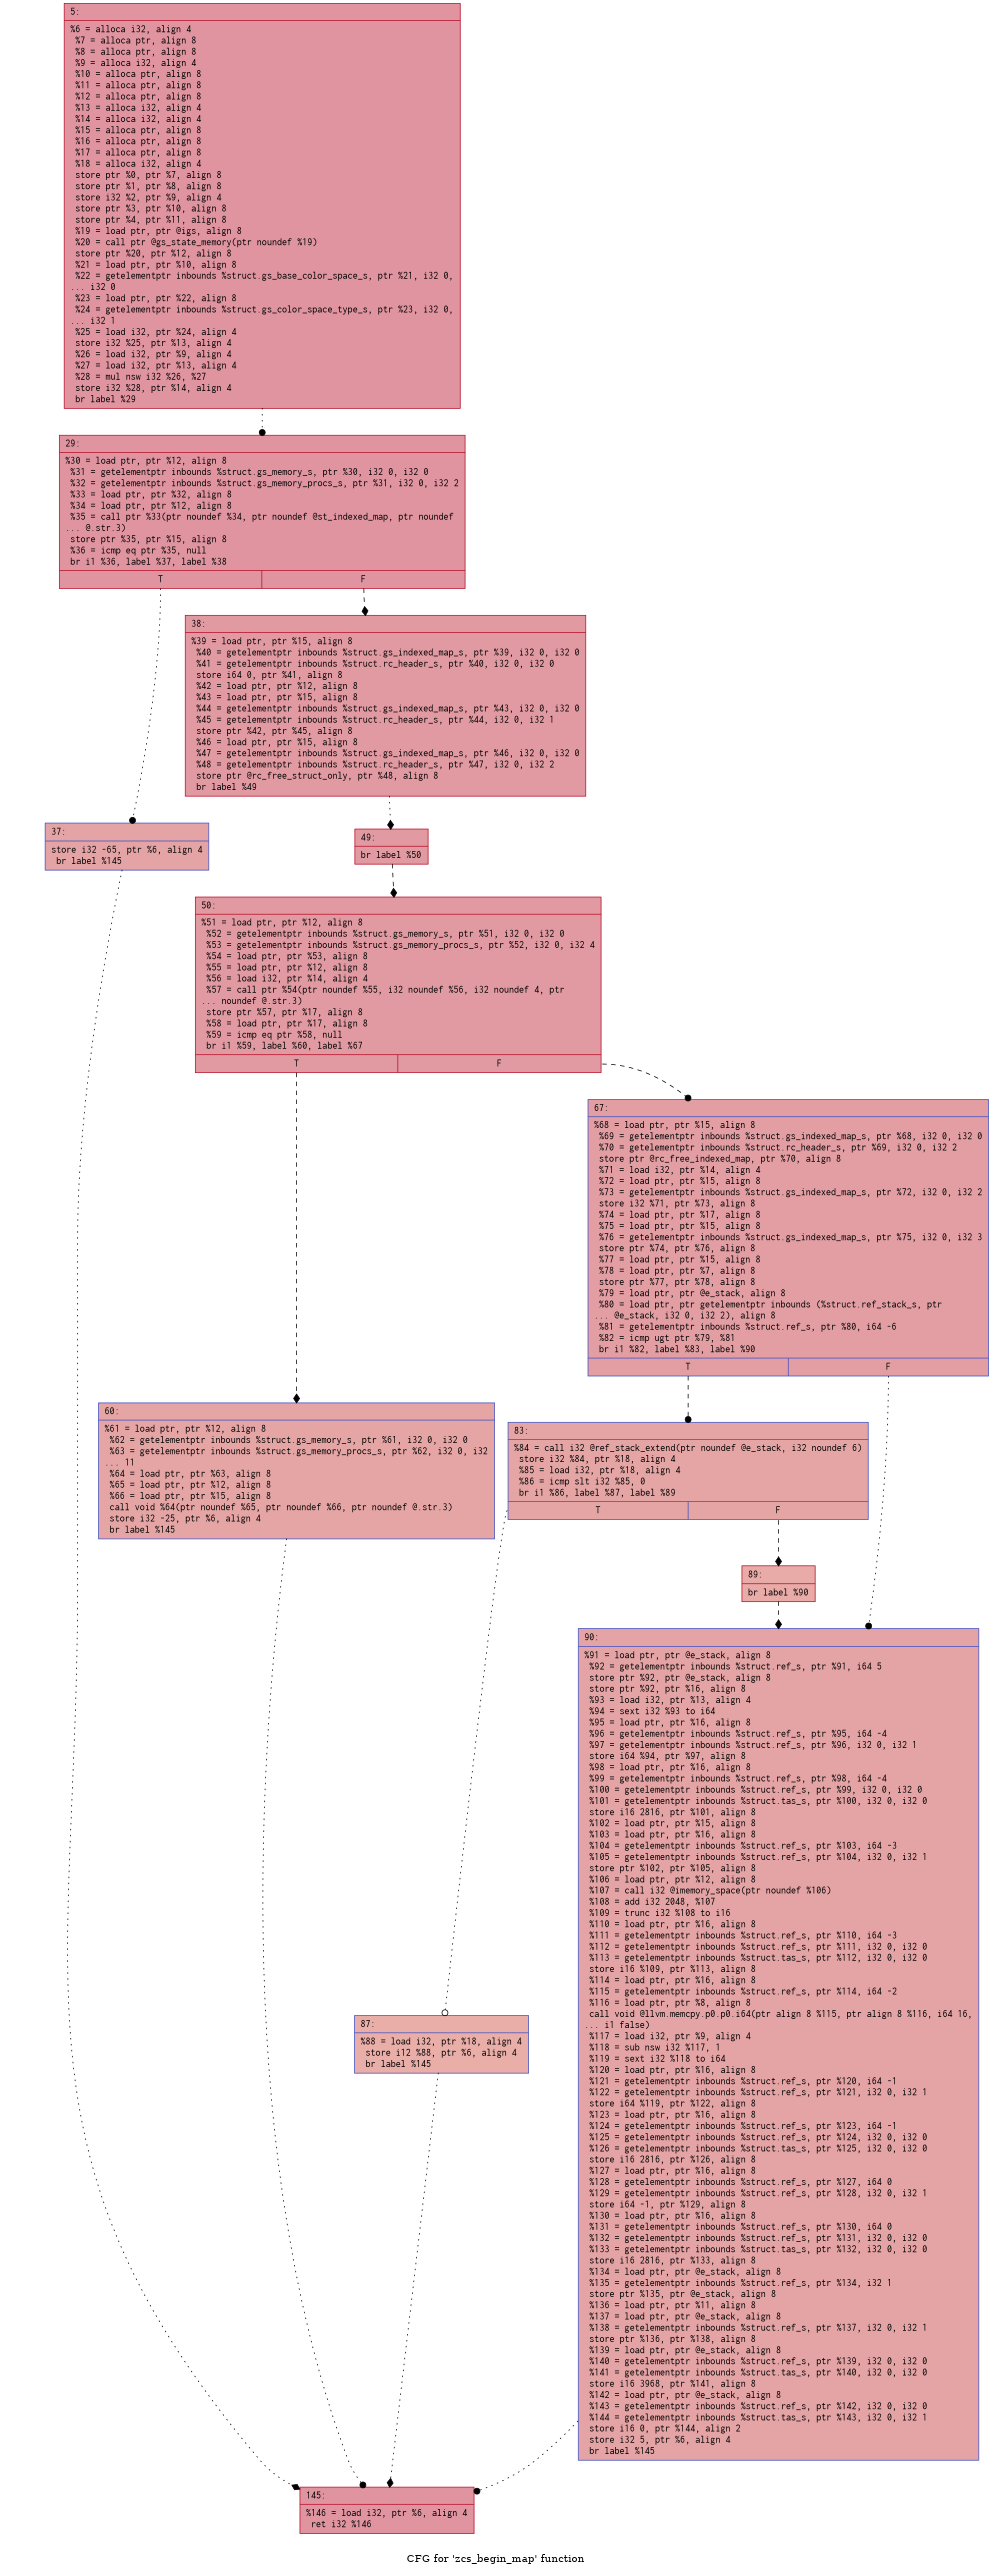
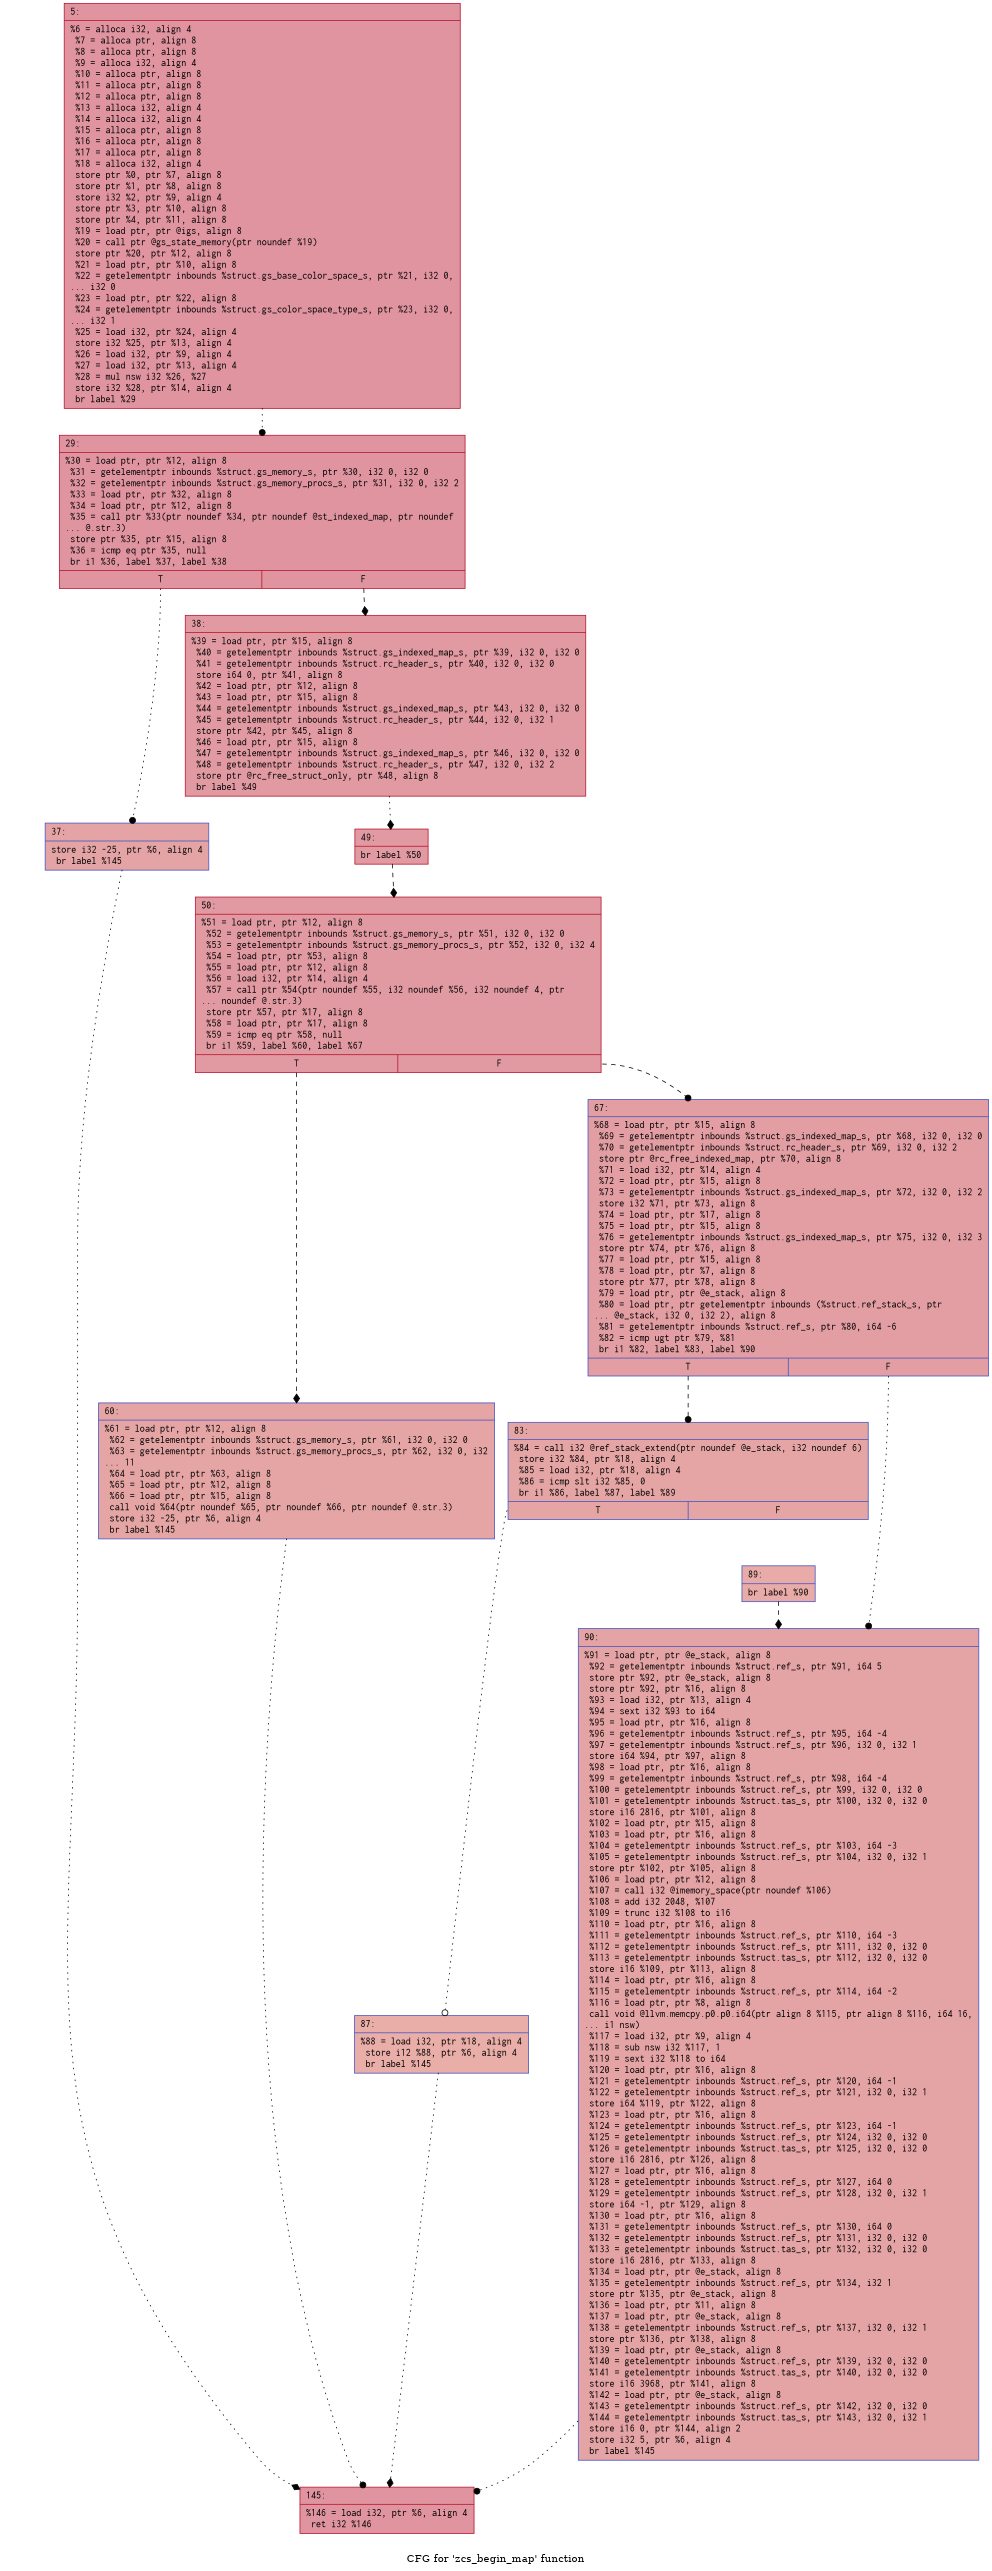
node "37:": text "store i32 -65, ptr %6, align 4" -> "store i32 -25, ptr %6, align 4"
edge "83:" -> "89:": removed
node "89:": color #b70d28ff -> #3d50c3ff
node "90:": text "... i1 false)" -> "... i1 nsw)"
